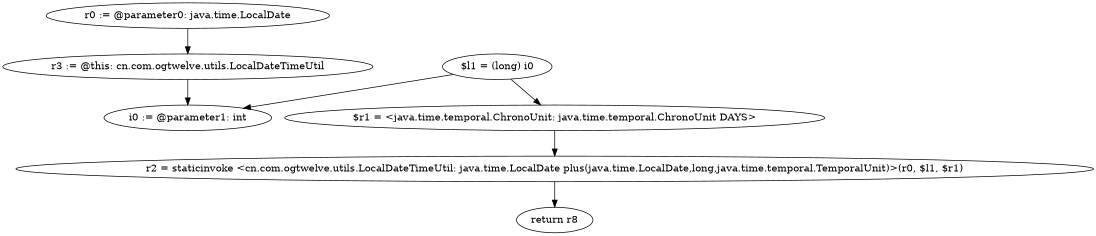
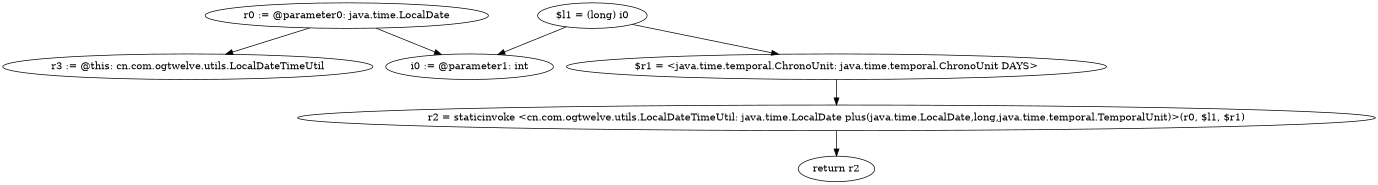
edge "r3 := @this: cn.com.ogtwelve.utils.LocalDateTimeUtil" -> "i0 := @parameter1: int": now "r0 := @parameter0: java.time.LocalDate" -> "i0 := @parameter1: int"
node "return r8": label "return r8" -> "return r2"
